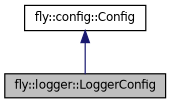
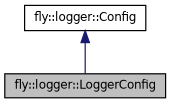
node "fly::config::Config": label "fly::config::Config" -> "fly::logger::Config"
